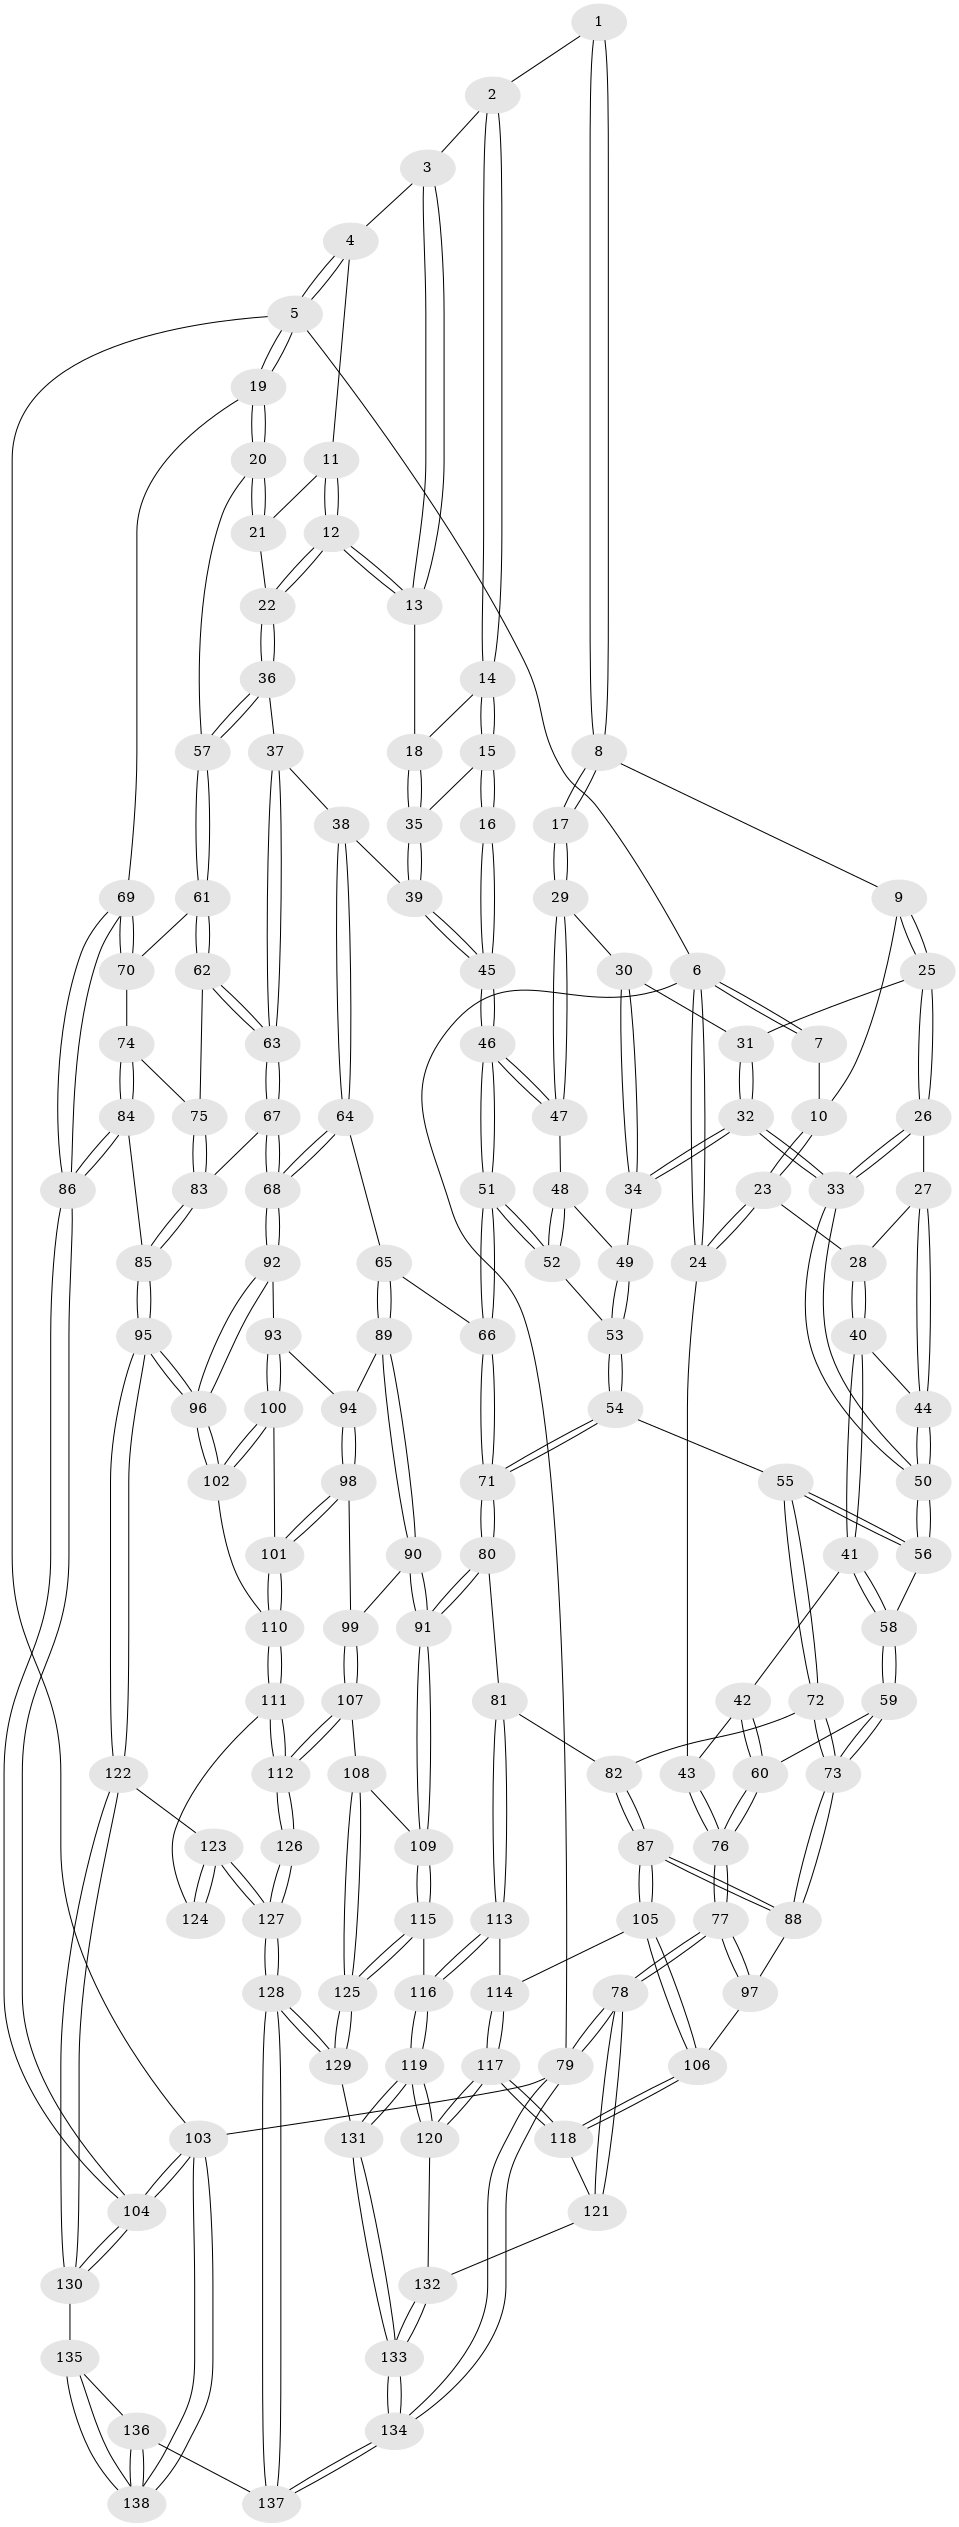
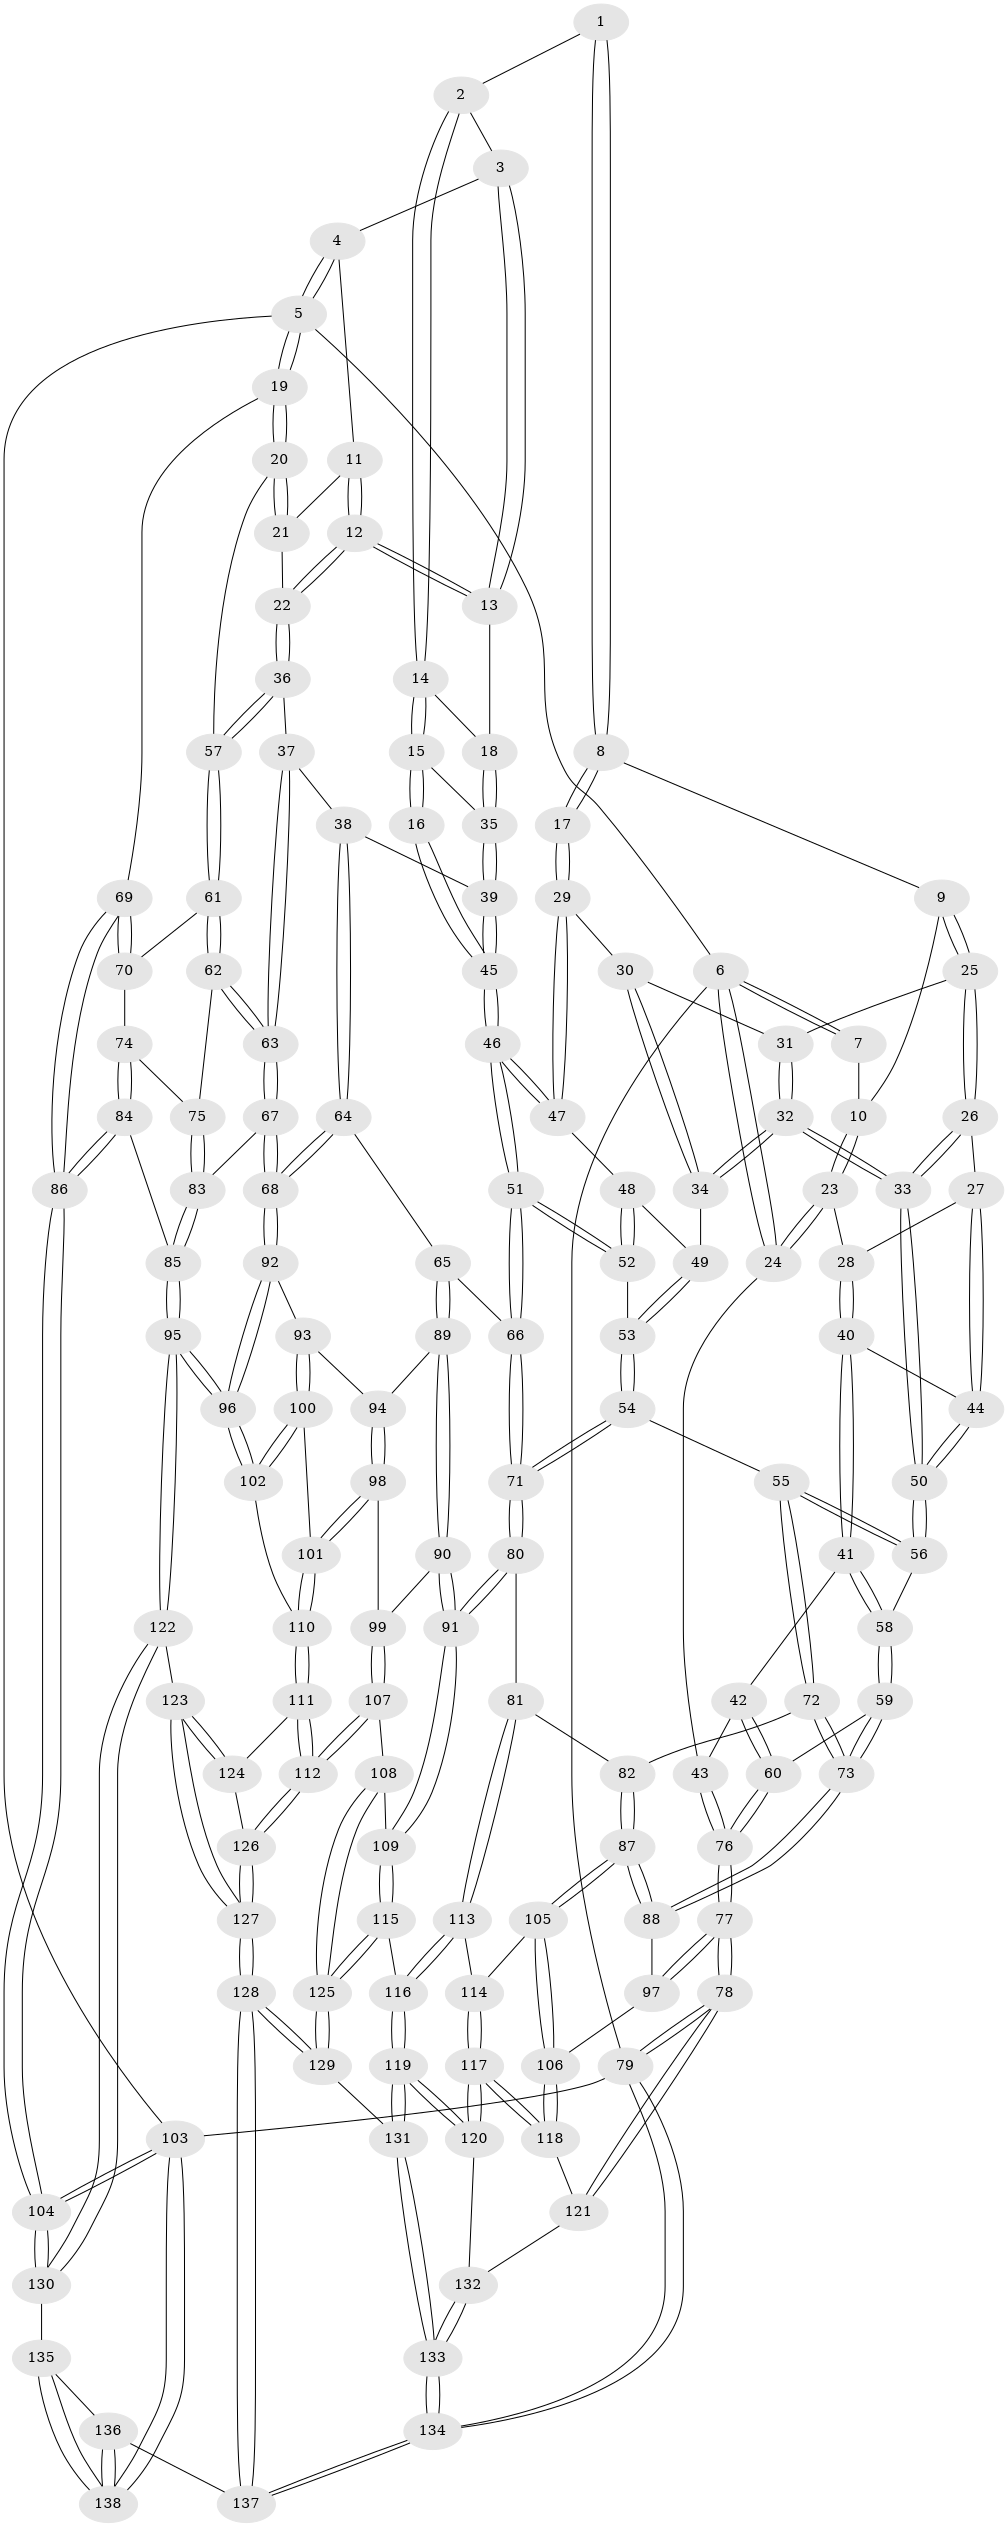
edge "124" -- "126": added
